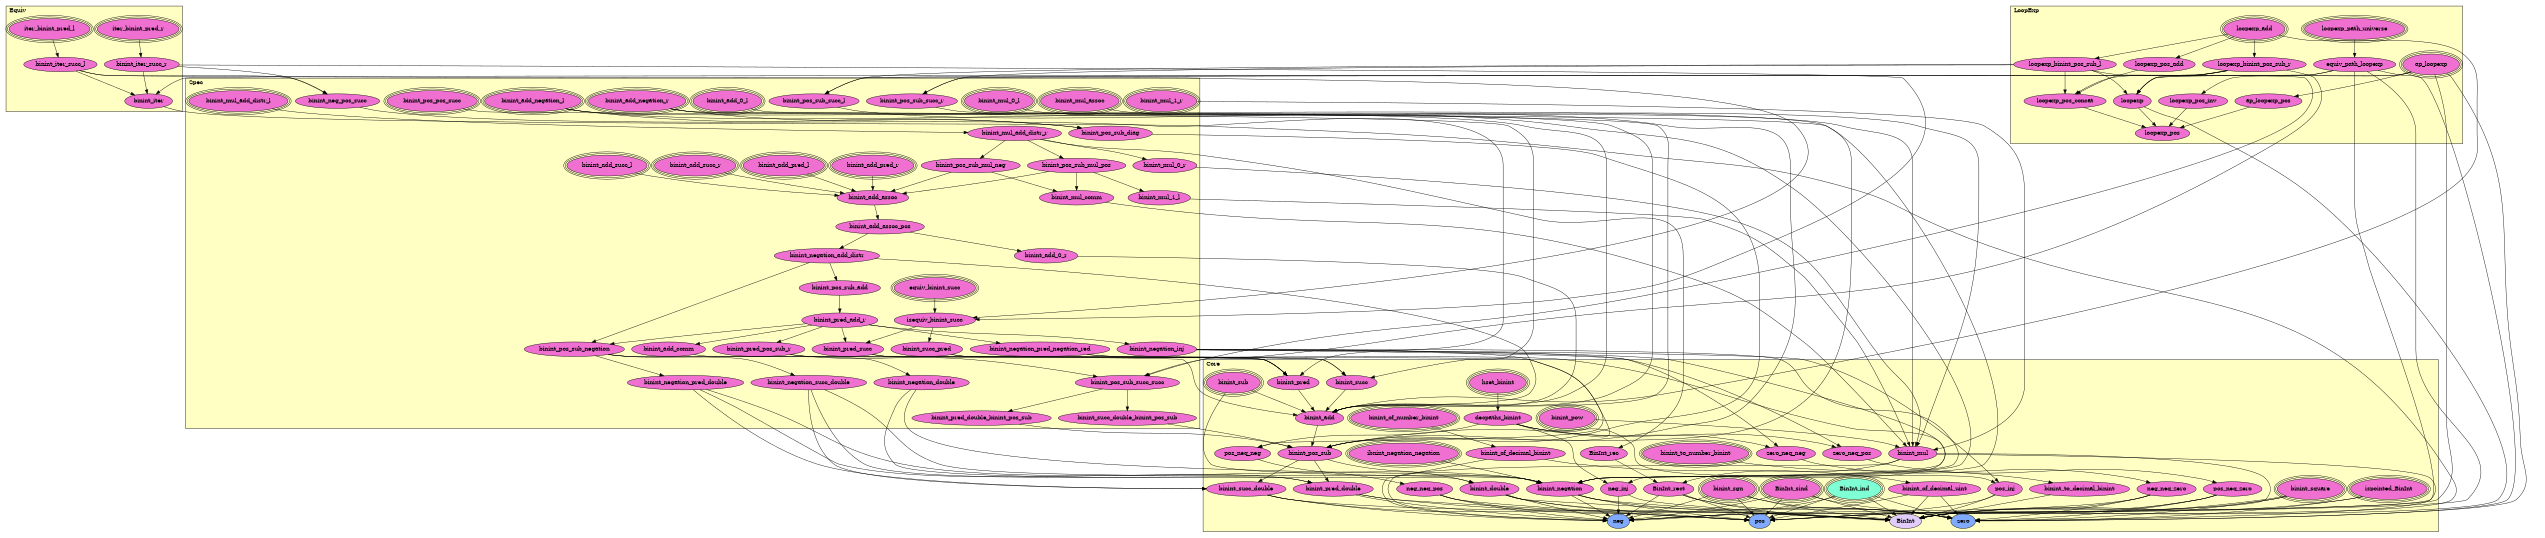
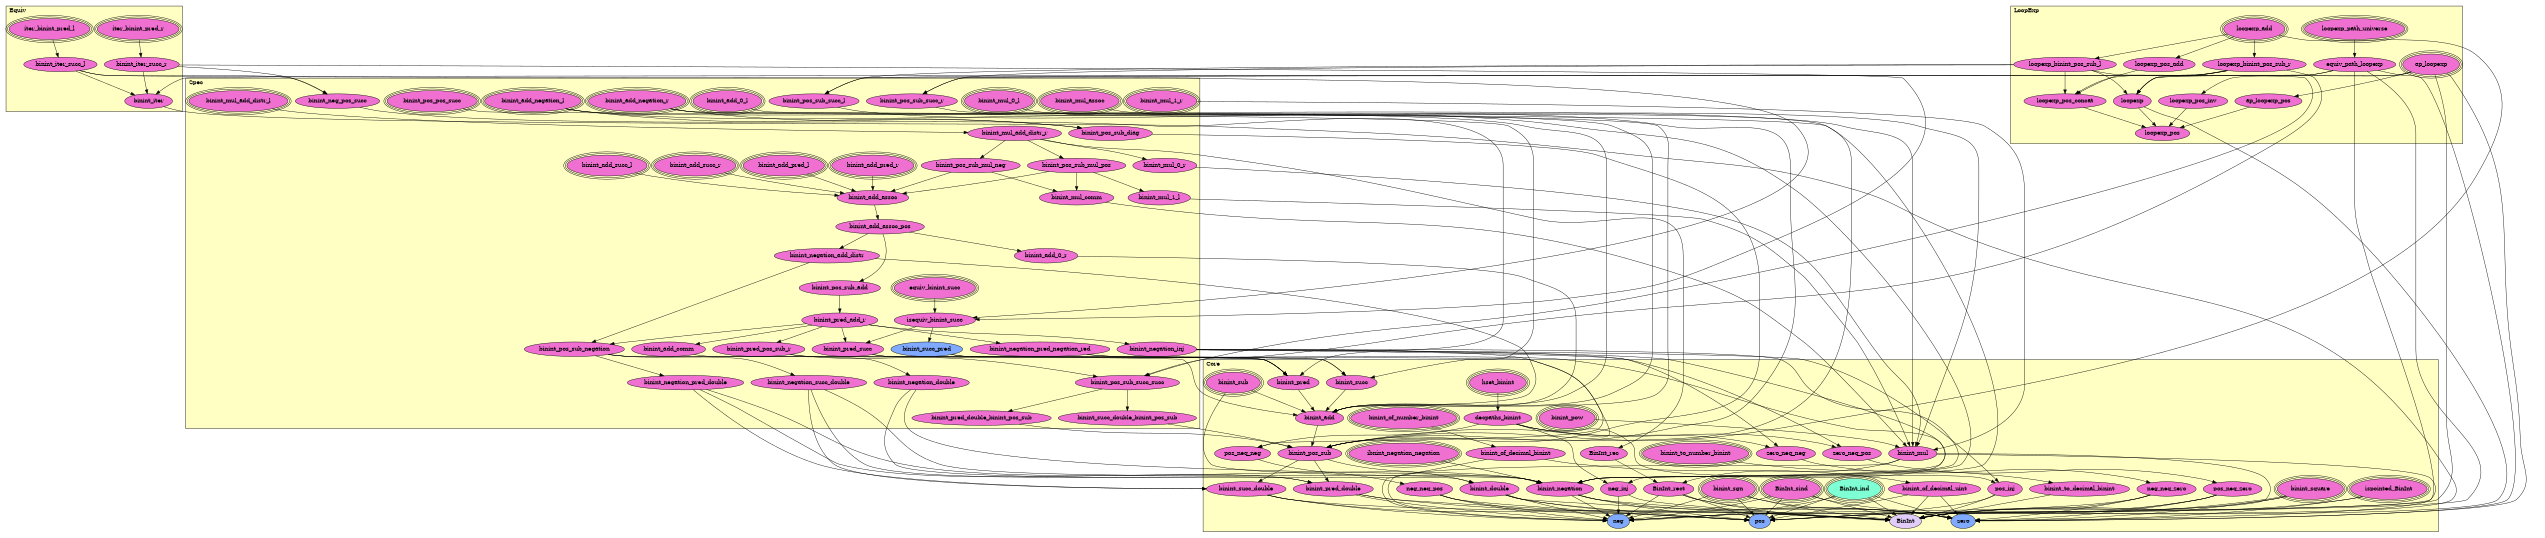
edge "binint_negation_add_distr" -> "binint_pos_sub_add": now "binint_add_assoc_pos" -> "binint_pos_sub_add"
edge "loopexp_add" -> "binint_add": now "loopexp_add" -> "binint_pos_sub"
node "binint_succ_pred": fillcolor #f070d1 -> #7faaff
